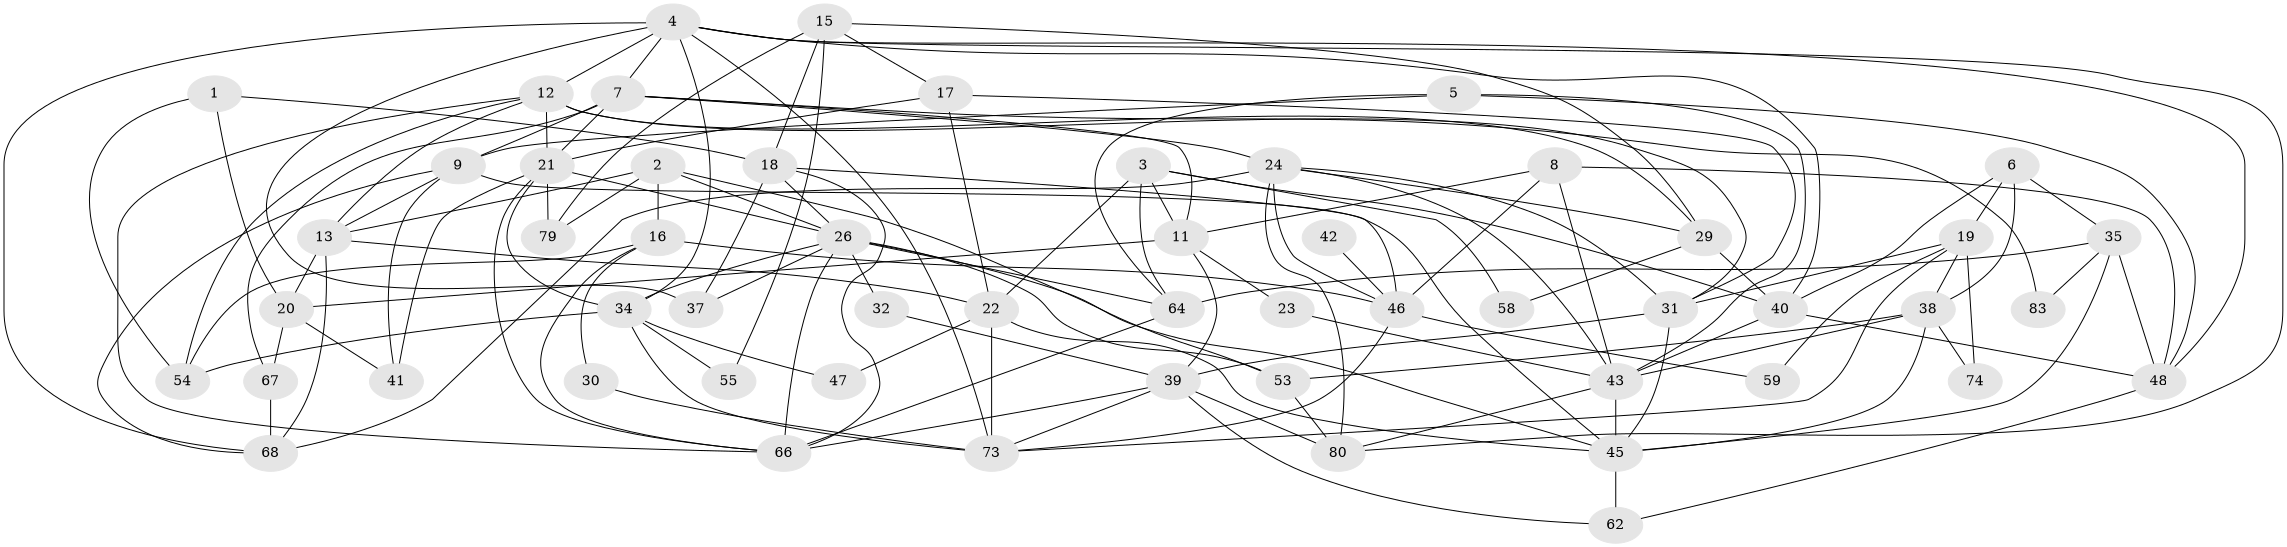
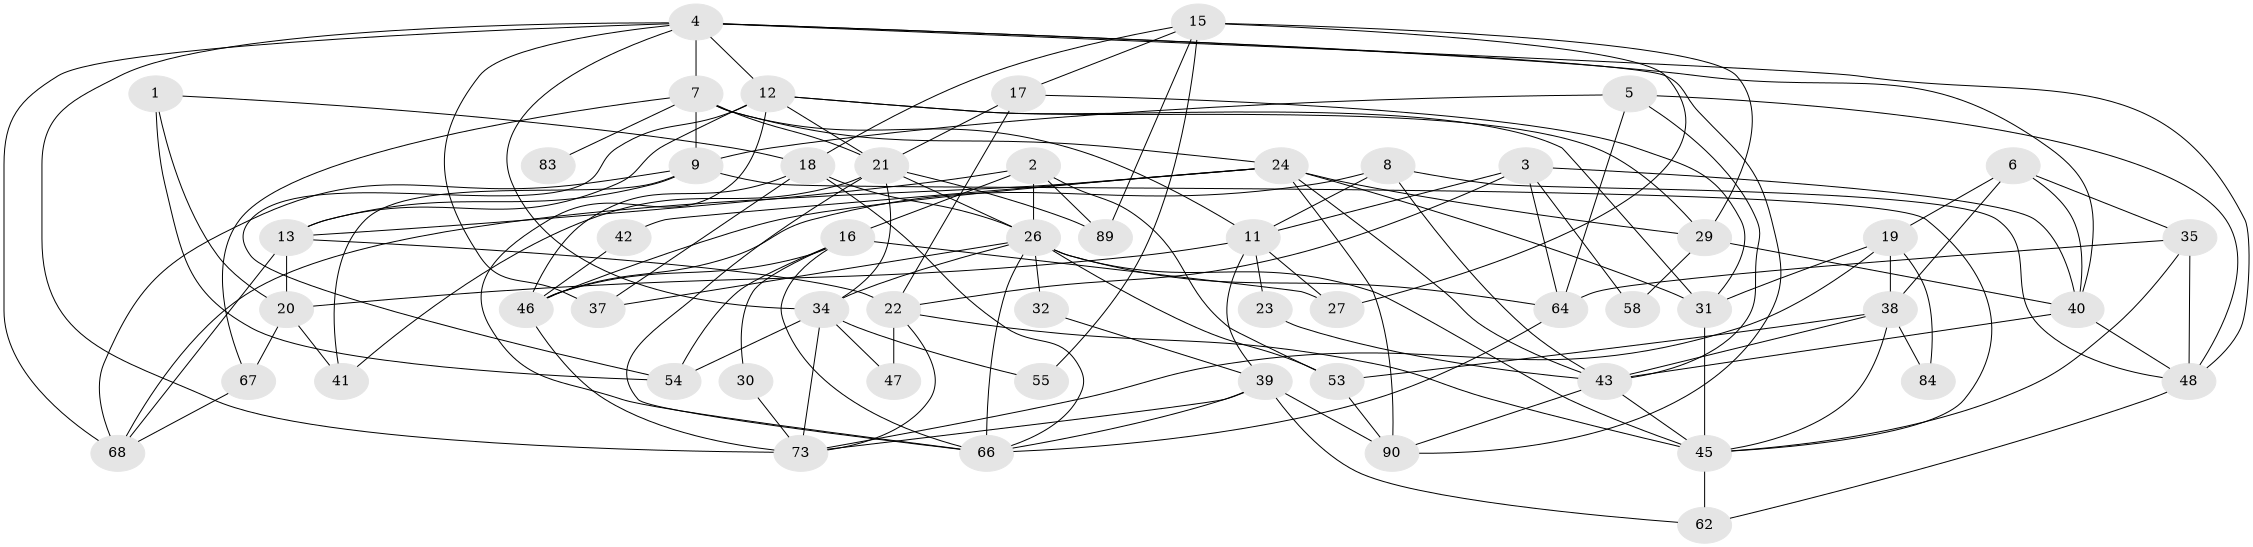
edge "24" -- "42": added
node "79": label "79" -> "89"
edge "35" -- "83": removed
node "27": added
edge "31" -- "39": removed
node "59": removed
node "74": label "74" -> "84"
node "80": label "80" -> "90"
